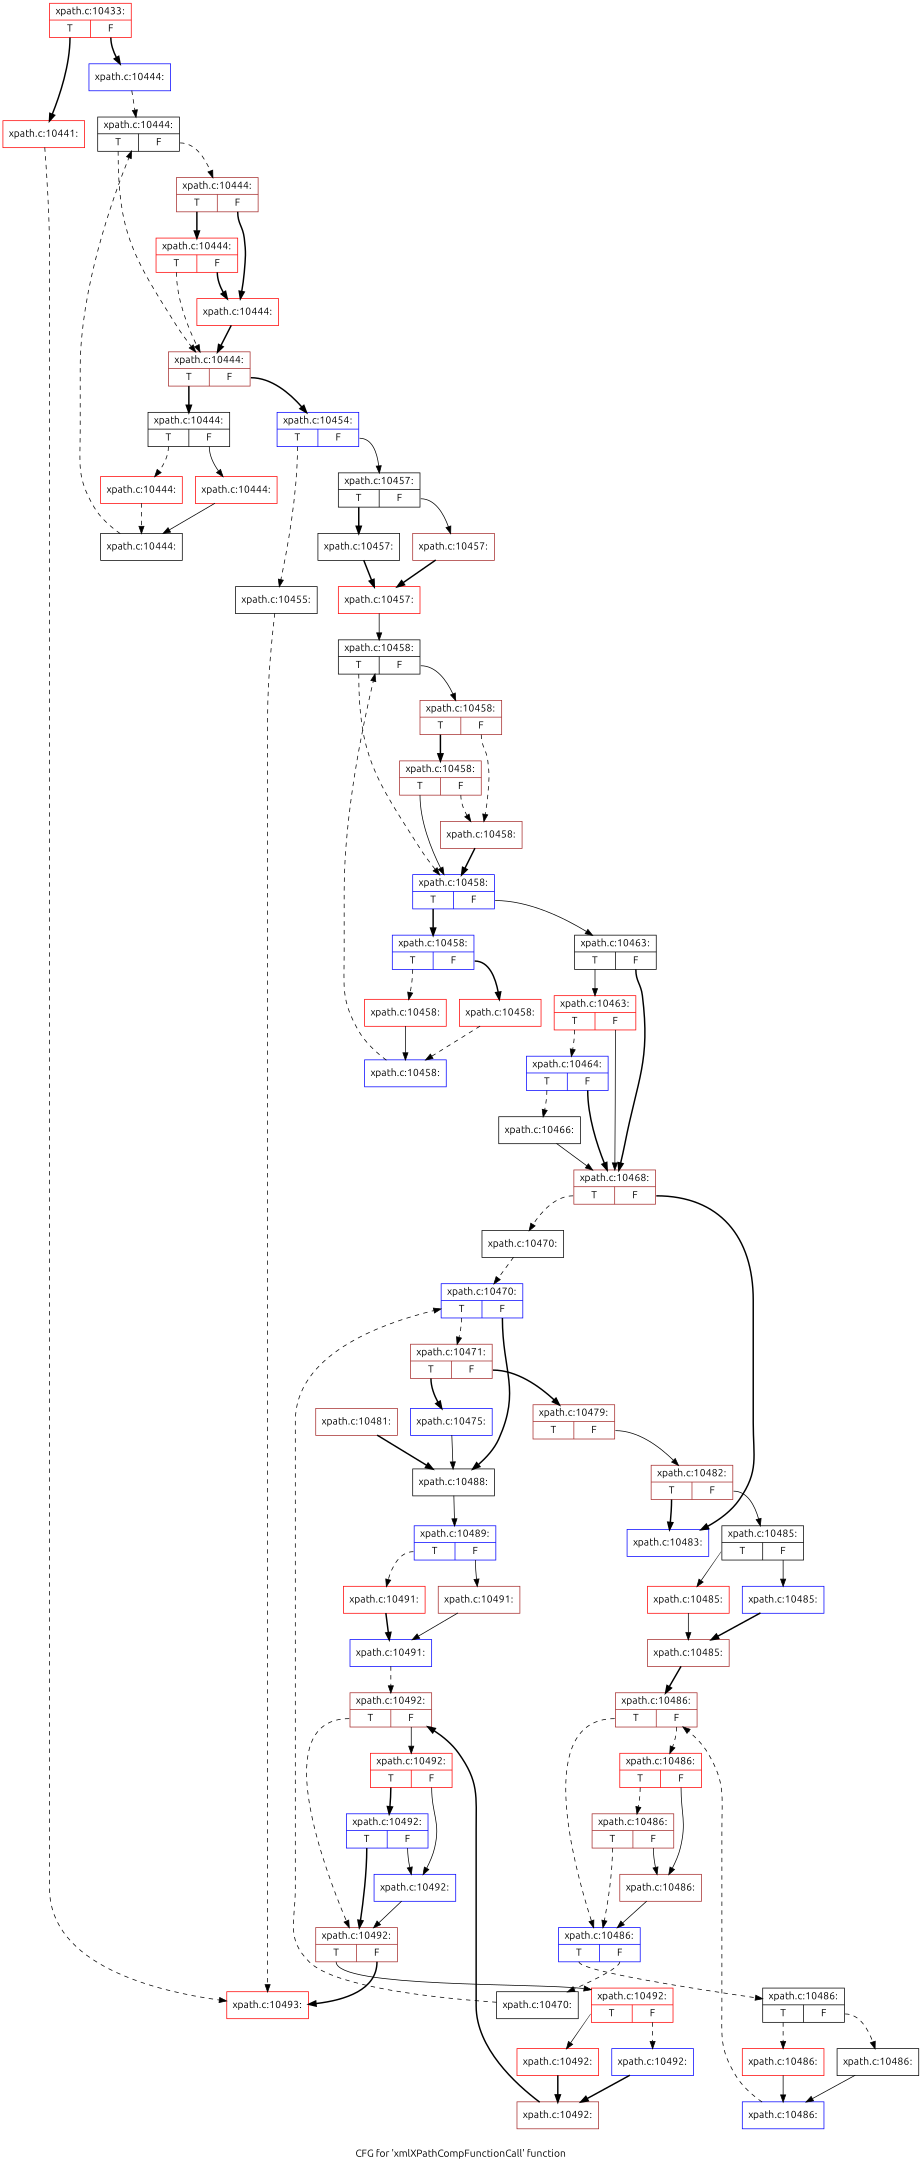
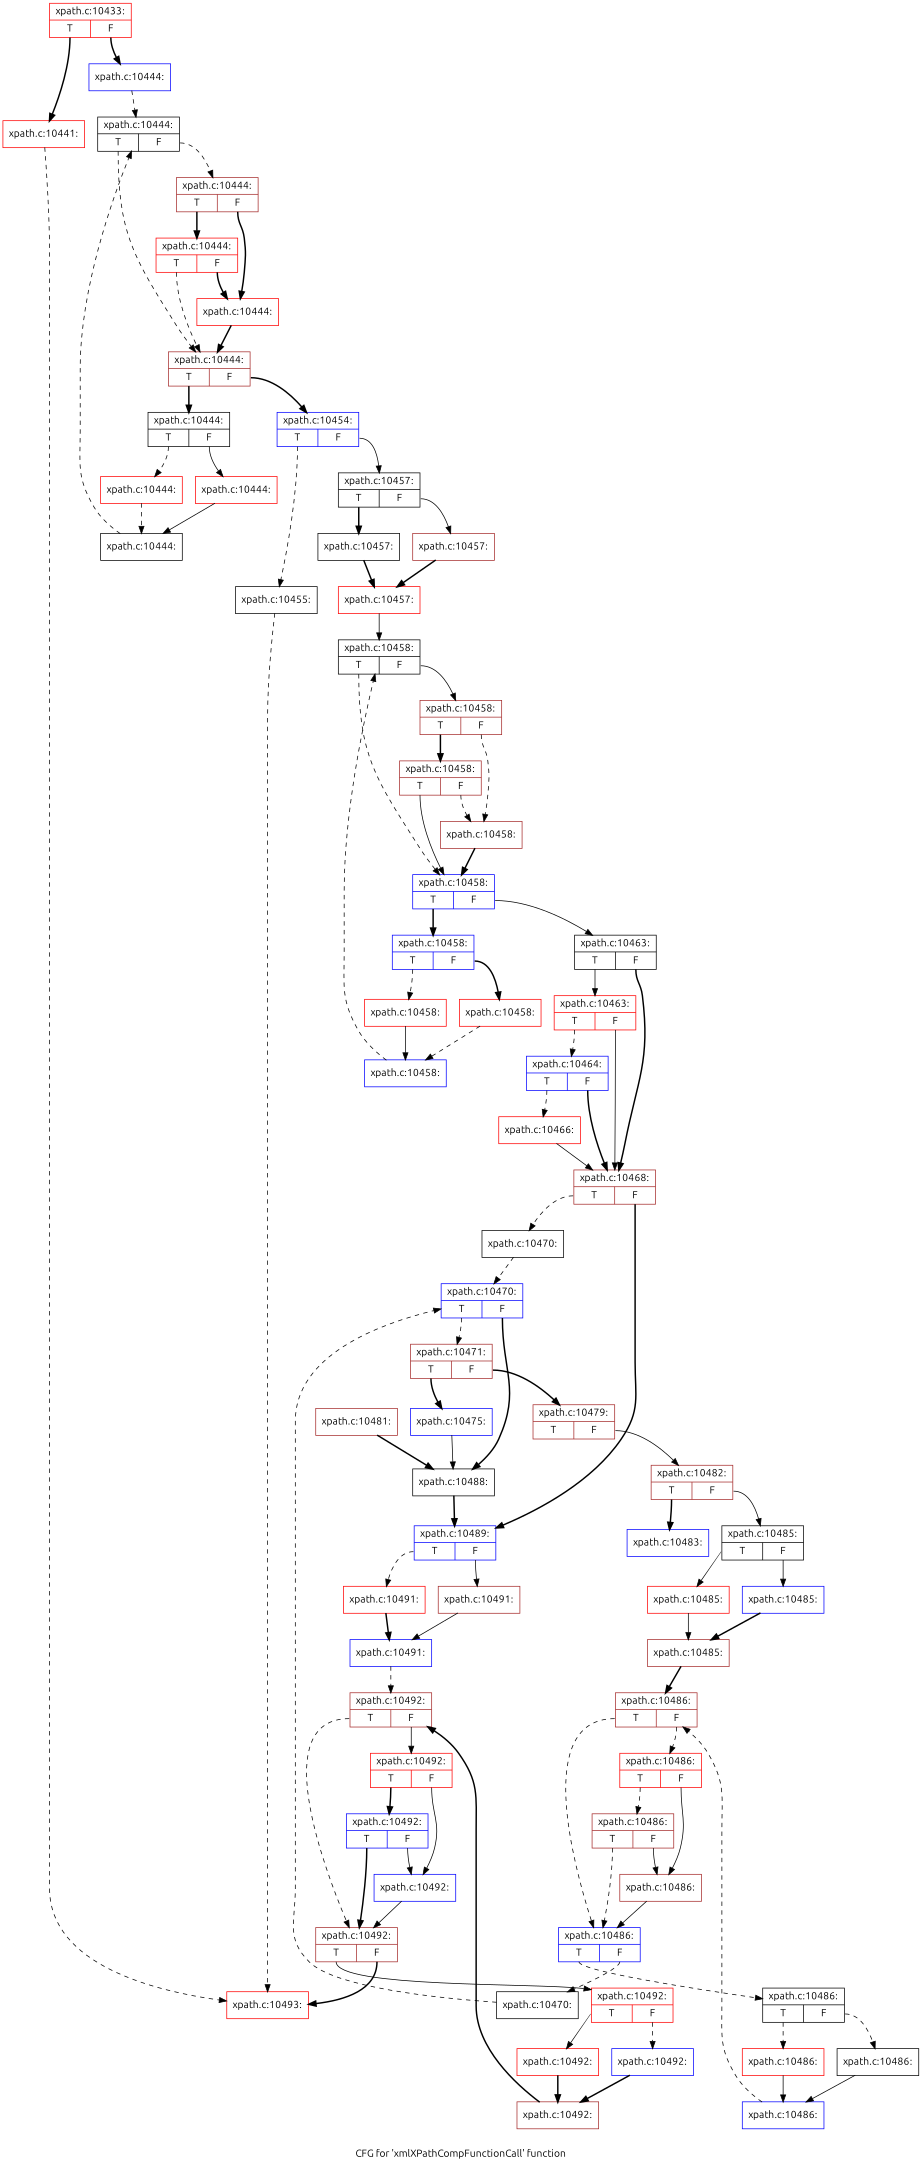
node "xpath.c:10466:": color black -> red
edge "xpath.c:10468:" -> "xpath.c:10483:": now "xpath.c:10468:" -> "xpath.c:10489:"
edge "xpath.c:10488:" -> "xpath.c:10489:": style solid -> bold
